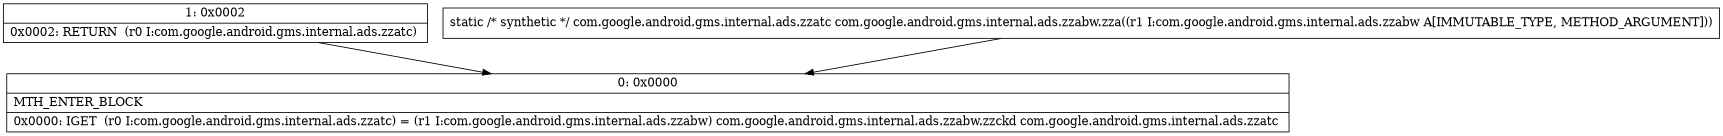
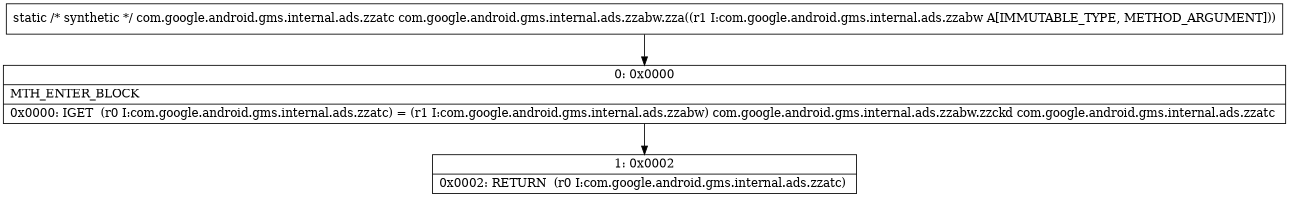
edge "1: 0x0002" -> "0: 0x0000": reversed
